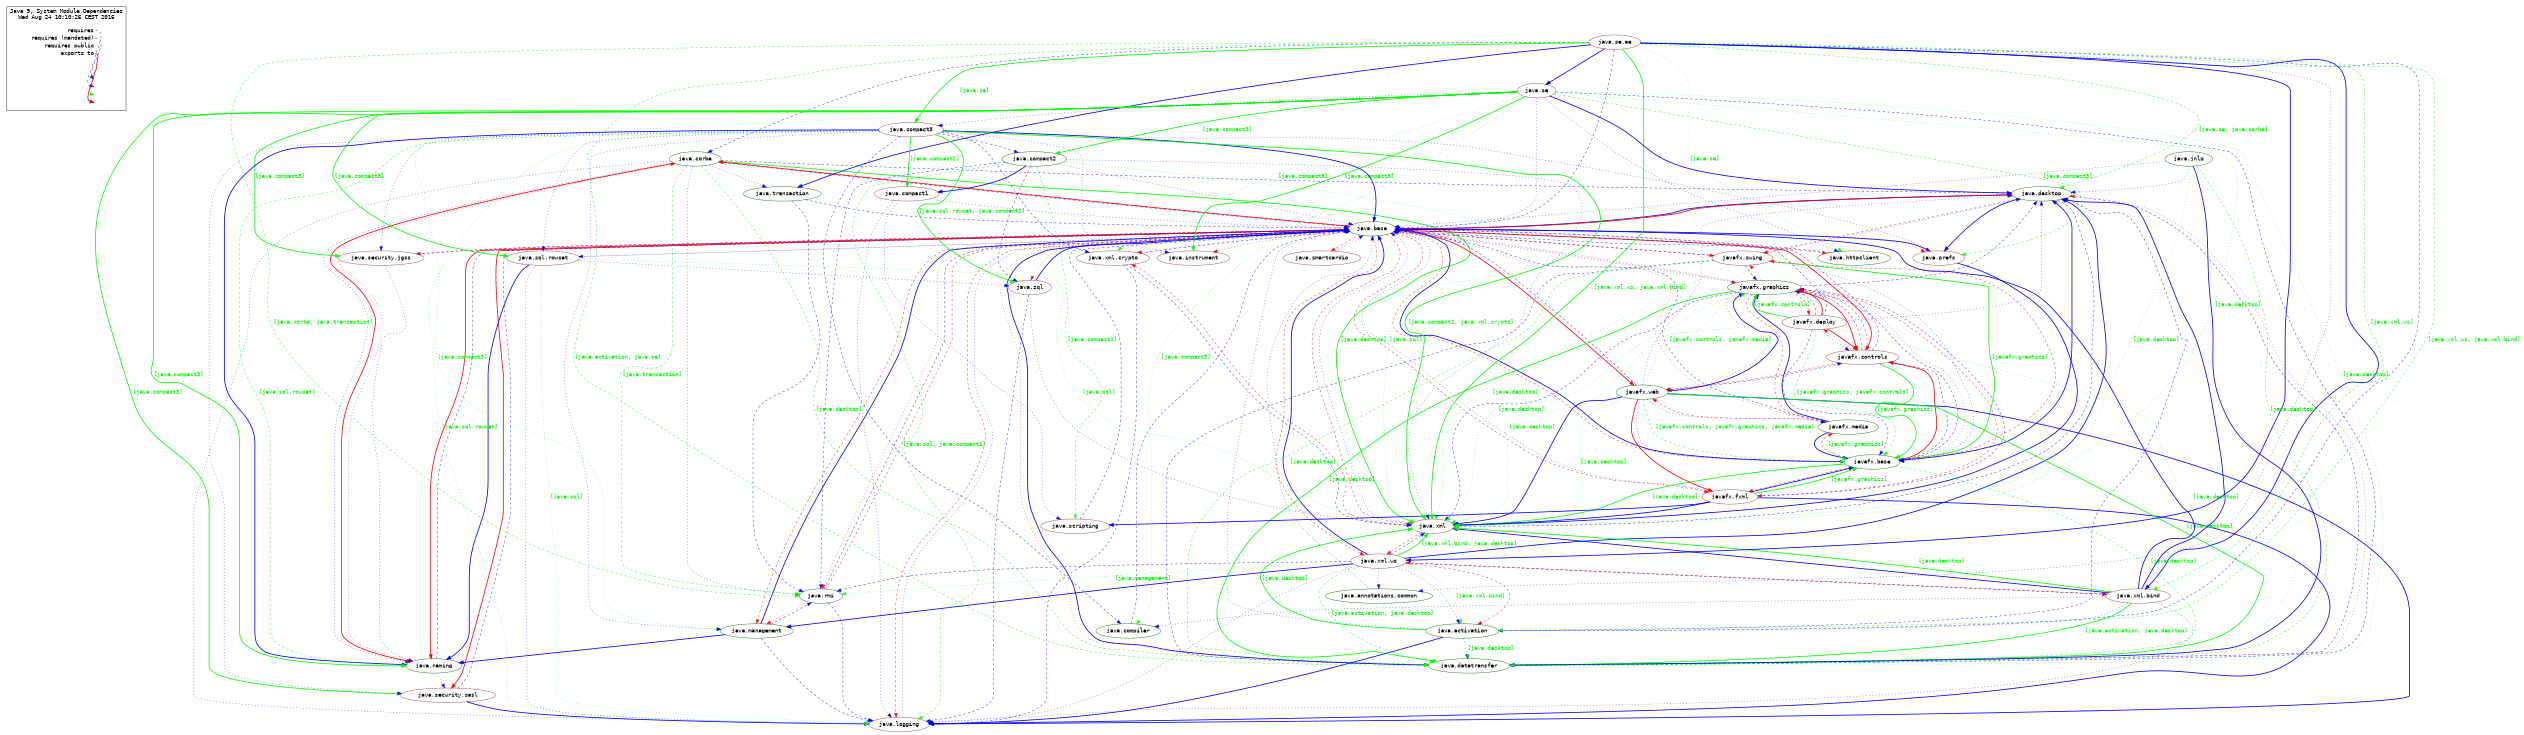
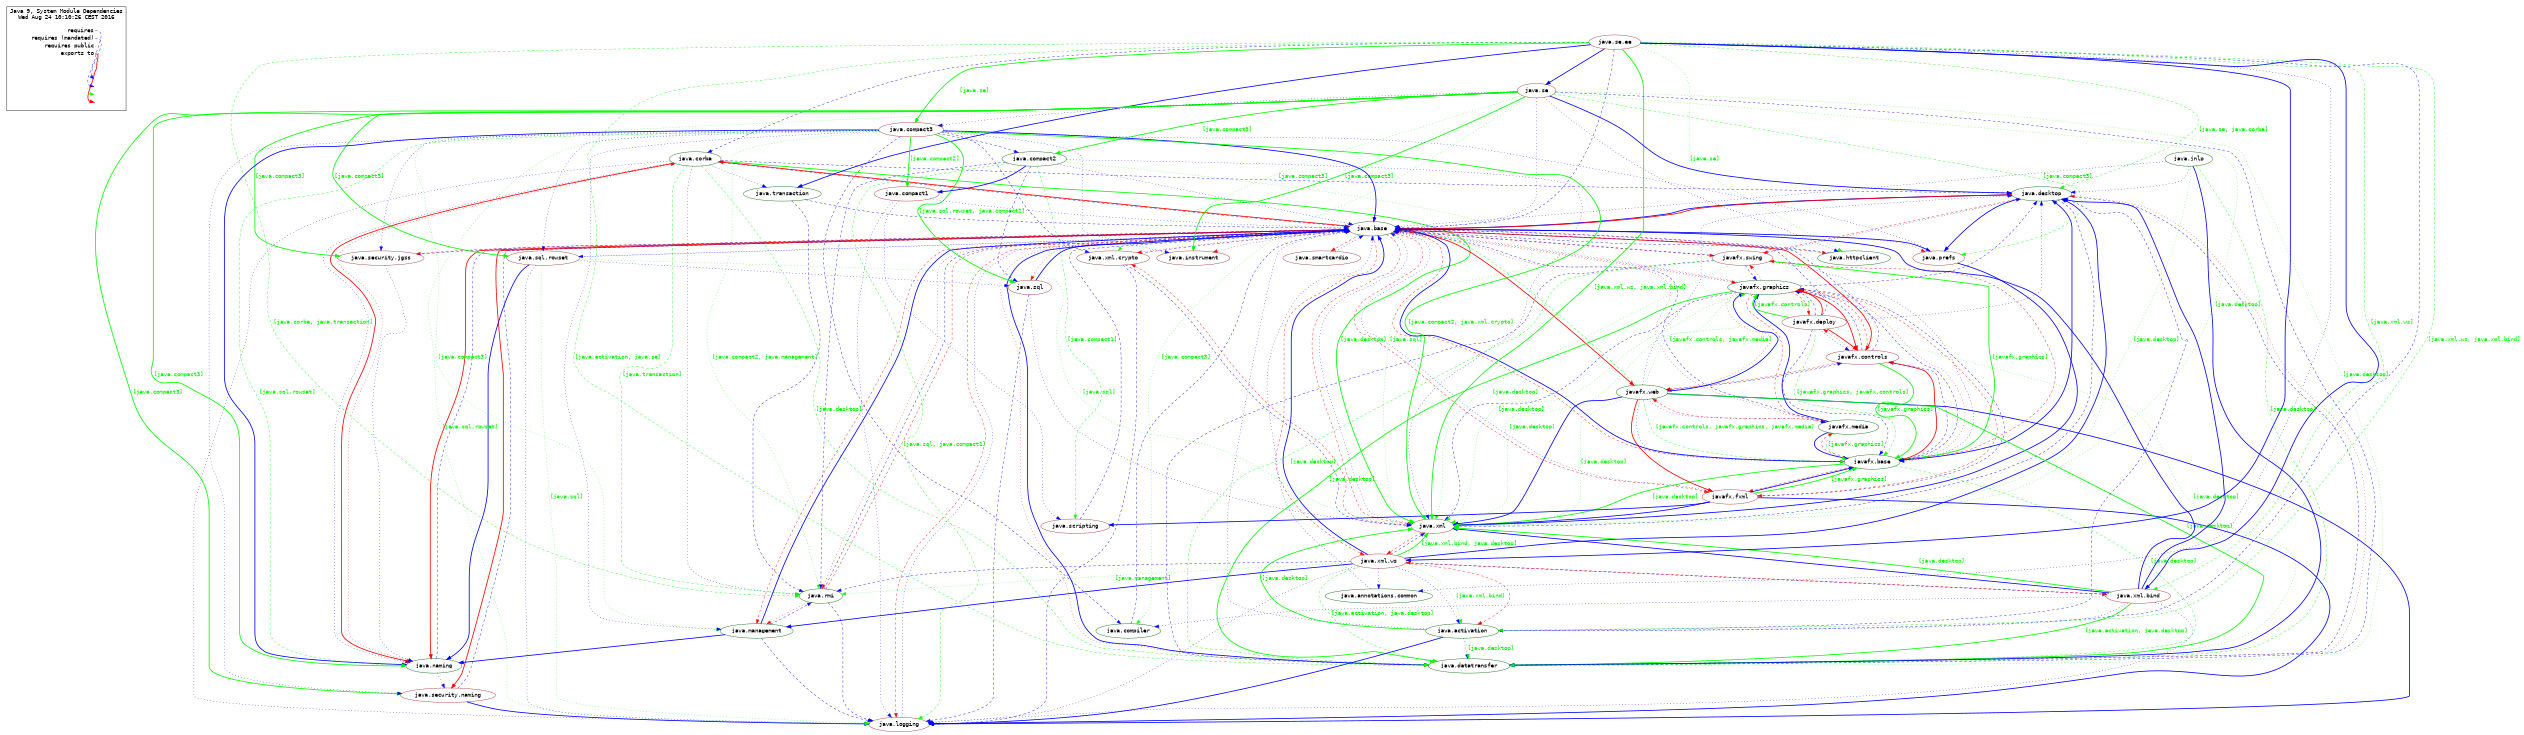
edge "javafx.web" -> "java.base": color #0000ff -> #00ff00
edge "java.compact3" -> "java.rmi": added, label "[java.compact2, java.management]"
node "java.security.sasl": label "java.security.sasl" -> "java.security.naming"
